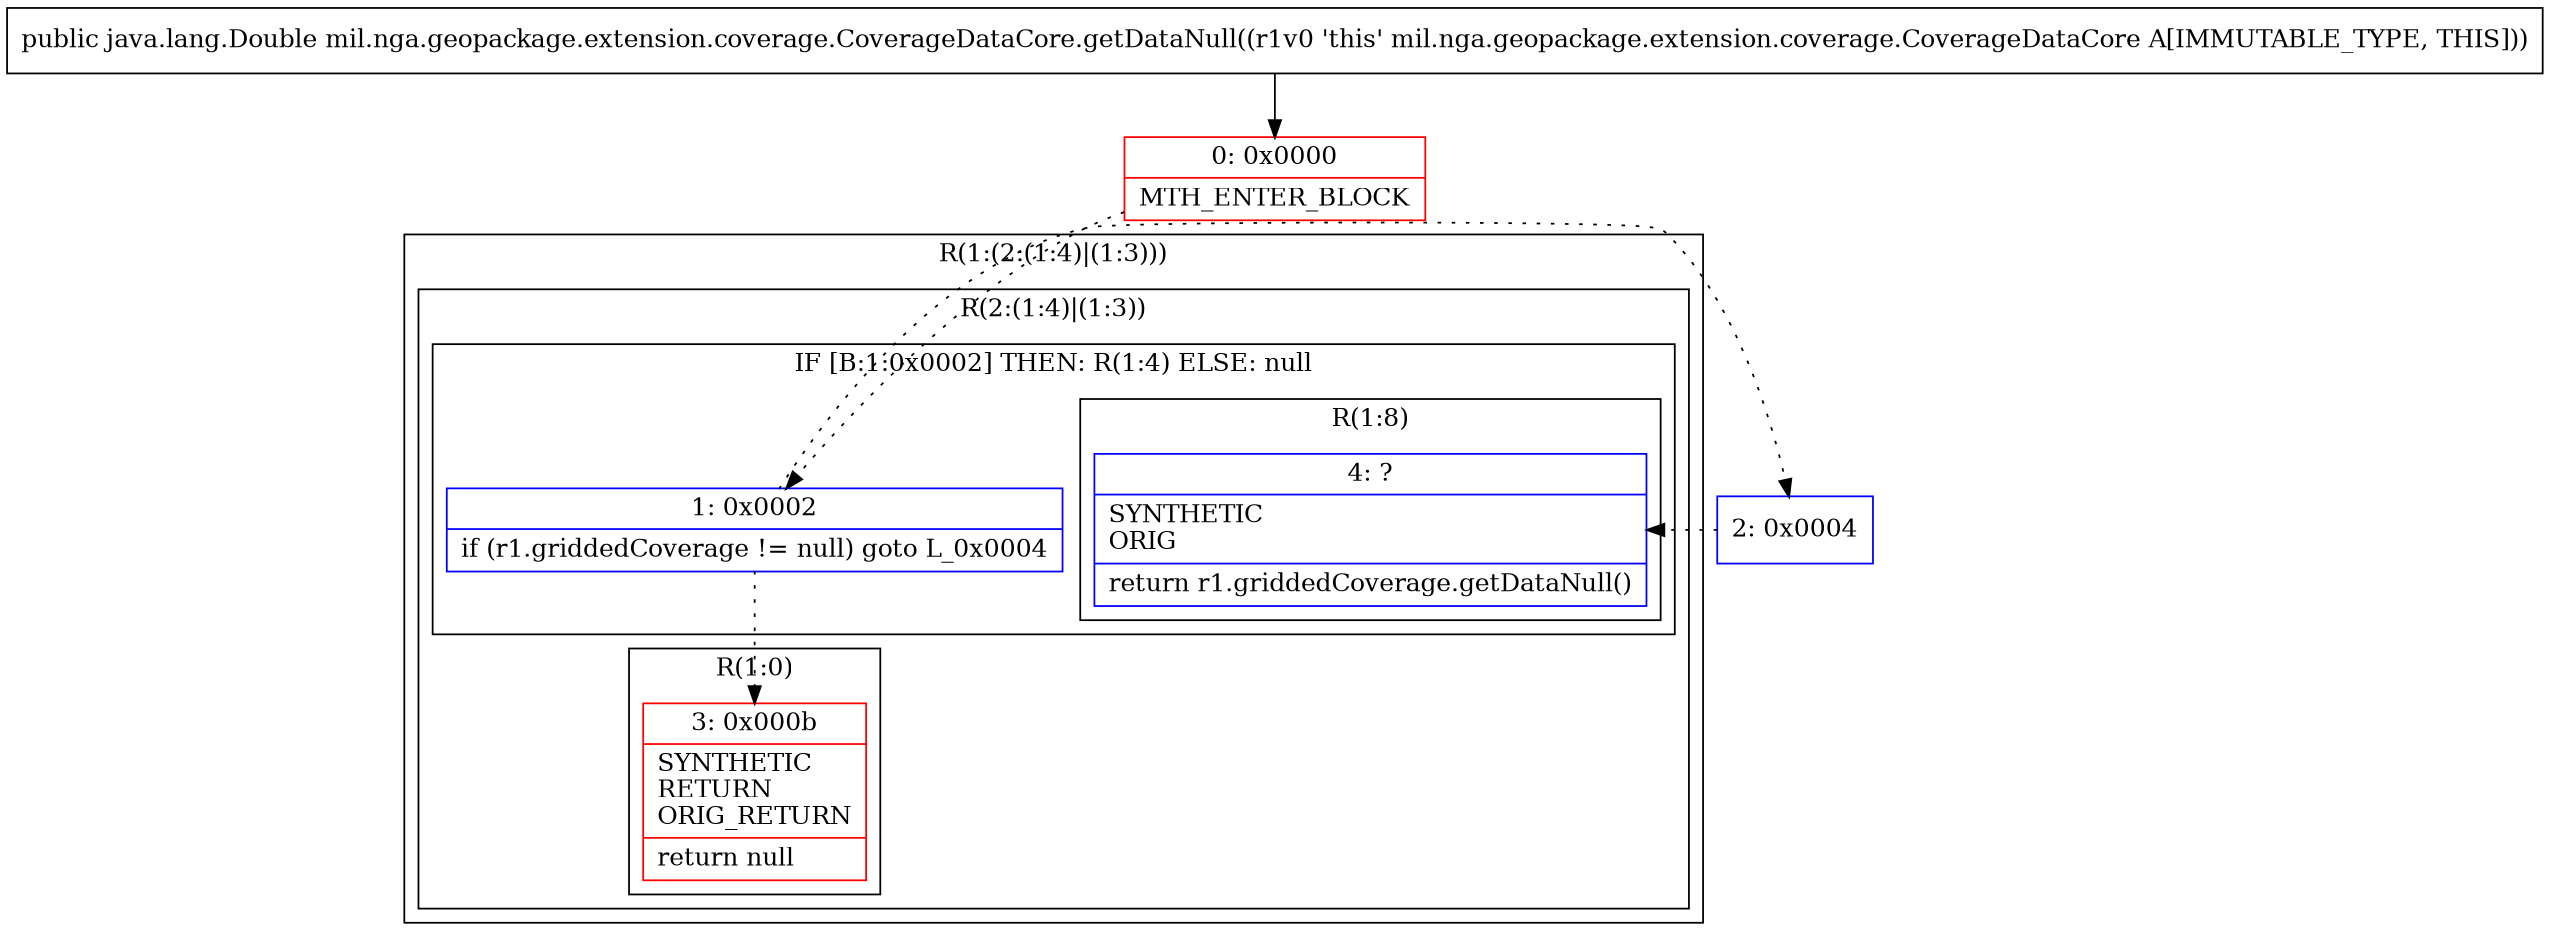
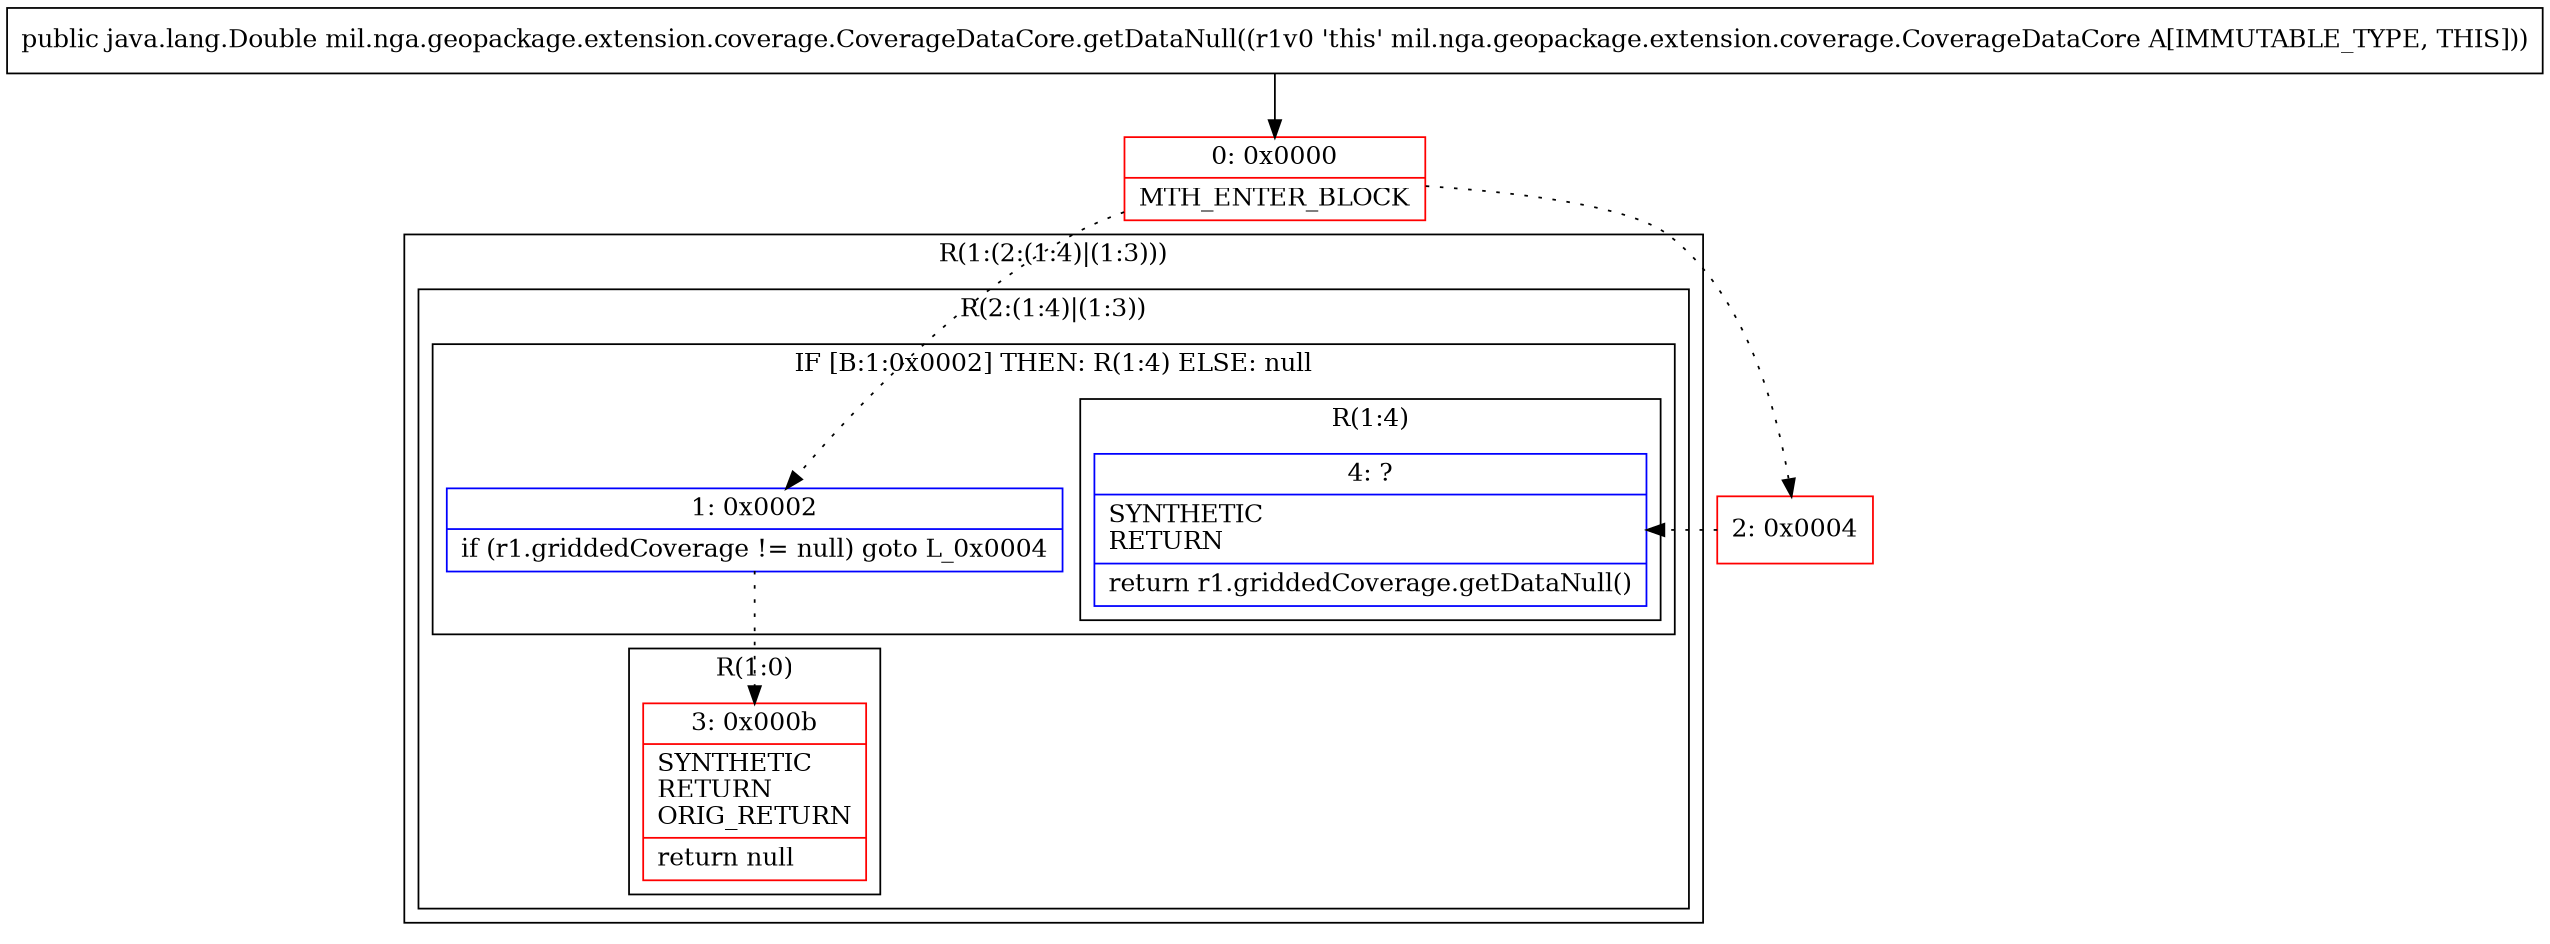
edge "1: 0x0002" -> "2: 0x0004": now "0: 0x0000" -> "2: 0x0004"
cluster "R(1:8)": label "R(1:8)" -> "R(1:4)"
node "2: 0x0004": color blue -> red
node "4: ?": text "ORIG" -> "RETURN"
